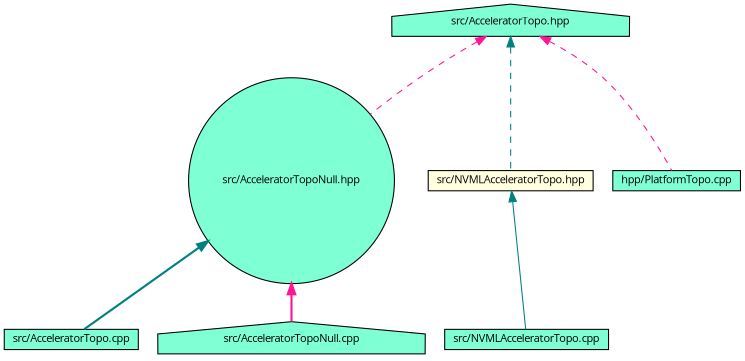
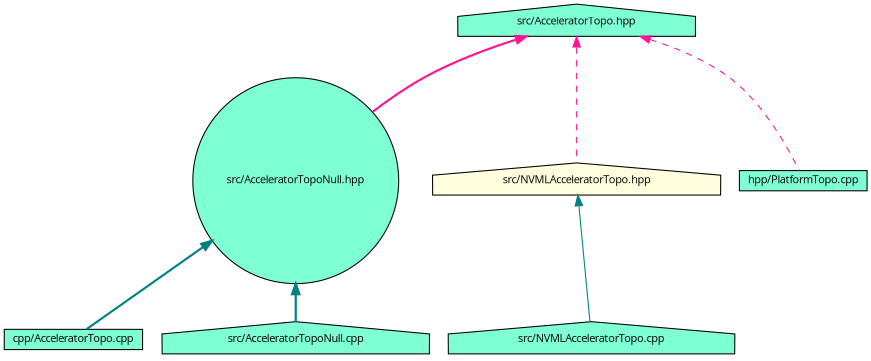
edge "src/AcceleratorTopoNull.hpp" -> "src/AcceleratorTopo.hpp": style dashed -> bold
edge "src/NVMLAcceleratorTopo.hpp" -> "src/AcceleratorTopo.hpp": color teal -> deeppink
node "src/NVMLAcceleratorTopo.hpp": shape box -> house
edge "src/AcceleratorTopoNull.cpp" -> "src/AcceleratorTopoNull.hpp": color deeppink -> teal
node "src/AcceleratorTopo.cpp": label "src/AcceleratorTopo.cpp" -> "cpp/AcceleratorTopo.cpp"
node "src/NVMLAcceleratorTopo.cpp": shape box -> house
